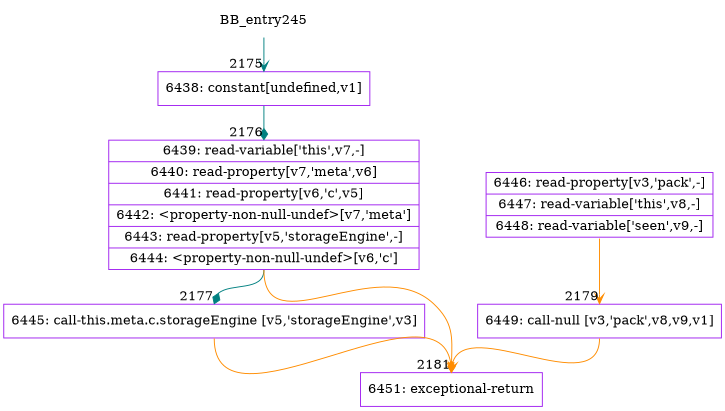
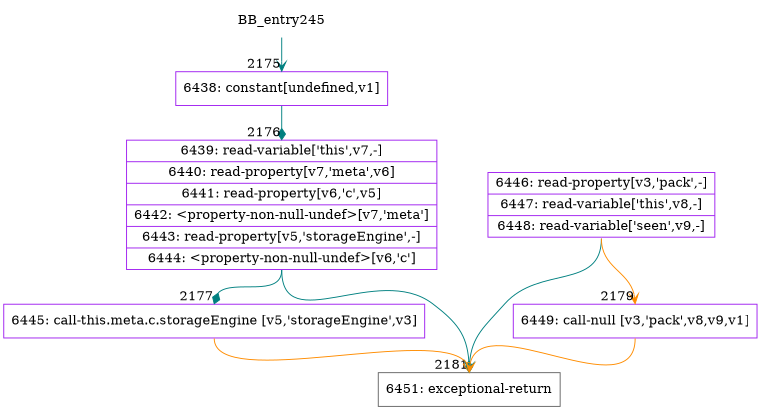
edge "6439: read-variable['this',v7,-]" -> "6451: exceptional-return": color darkorange -> teal
edge "6446: read-property[v3,'pack',-]" -> "6451: exceptional-return": added
node "6451: exceptional-return": color purple -> gray40
